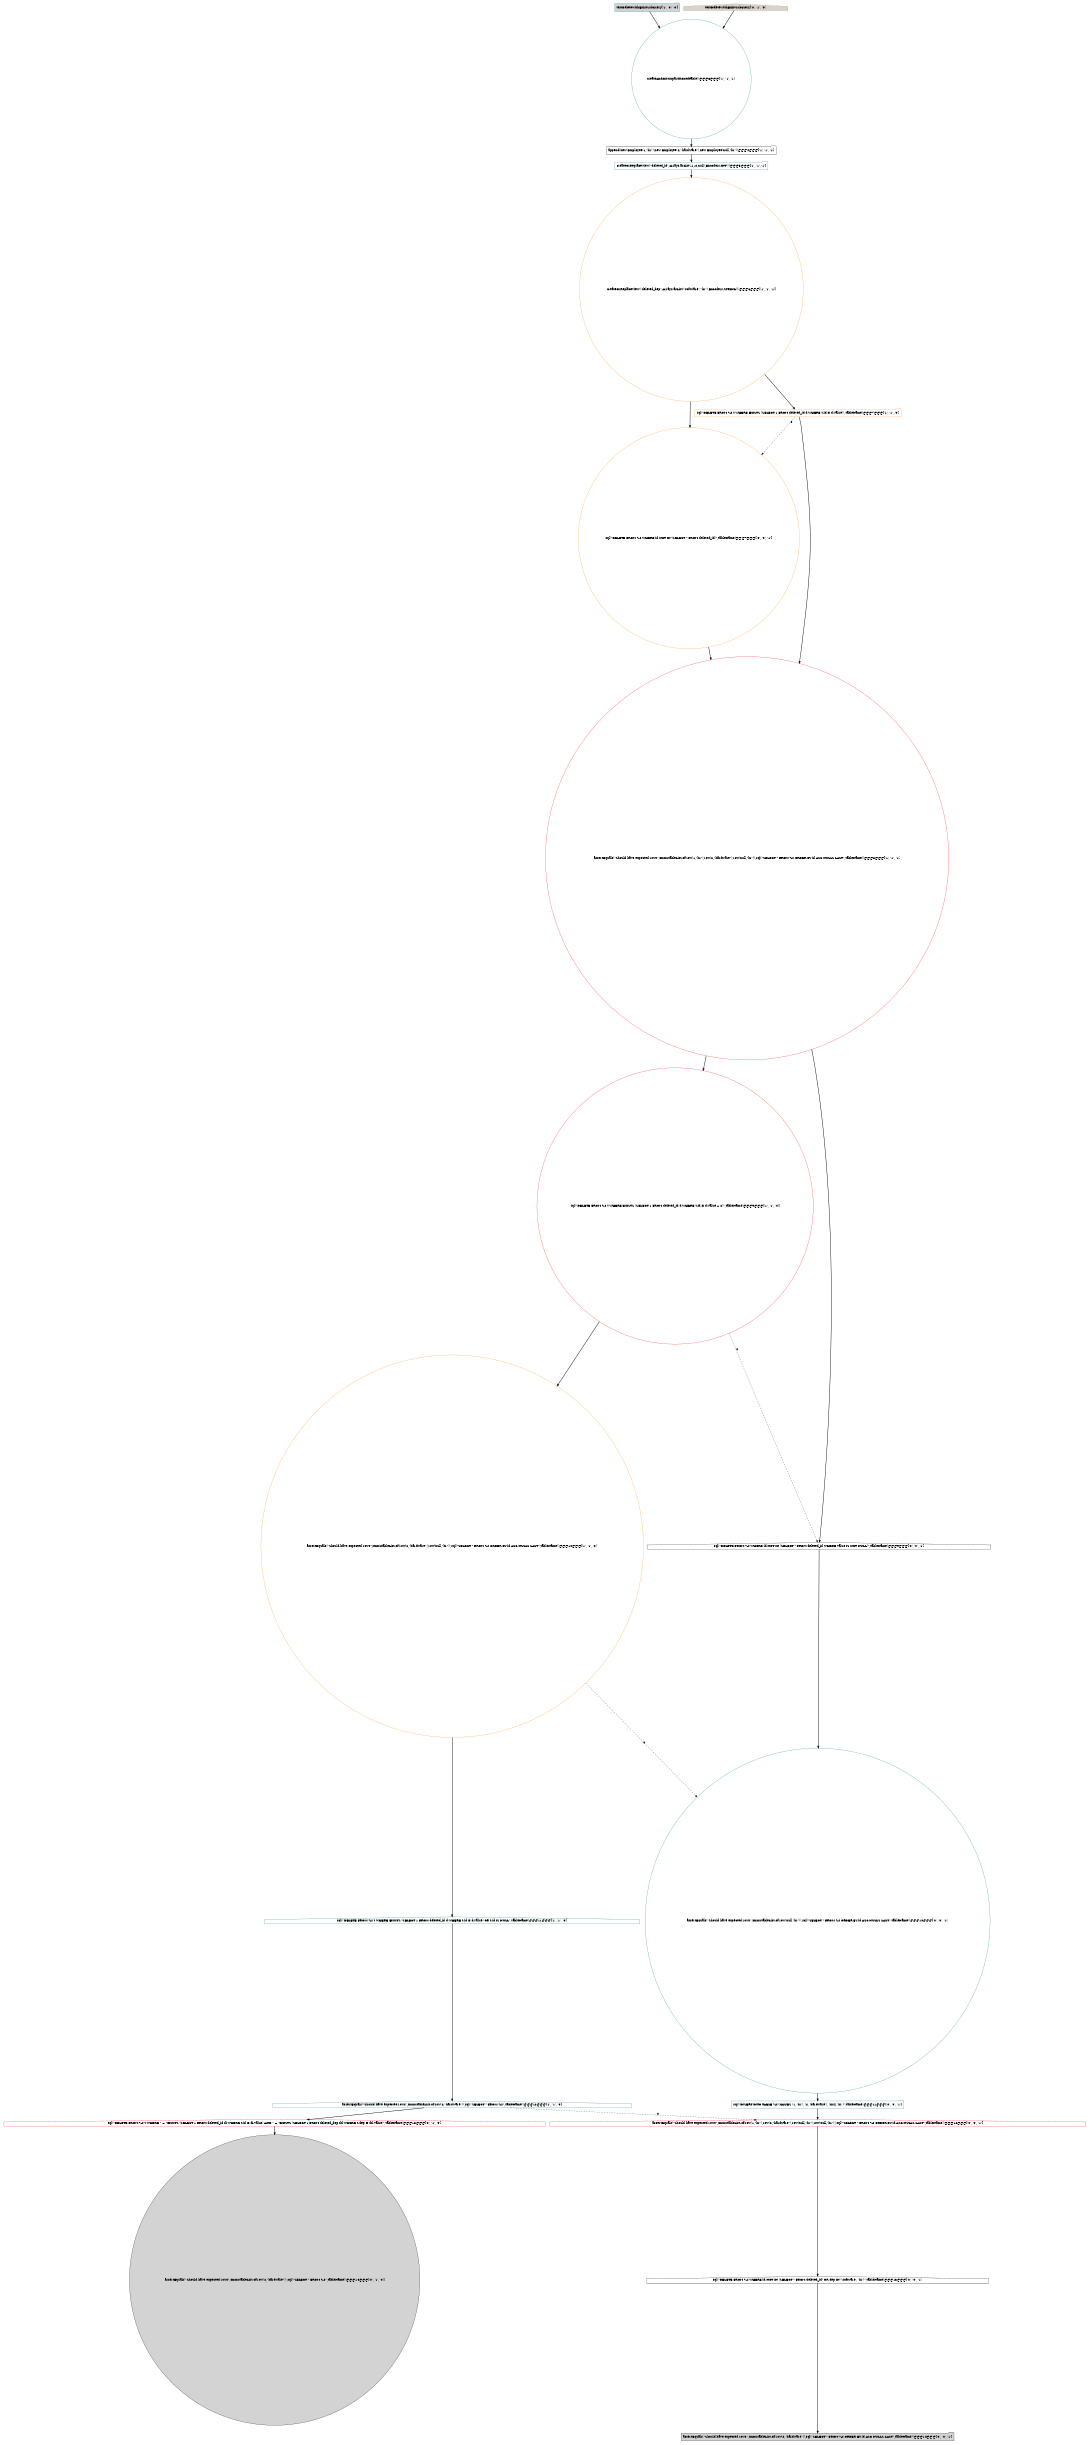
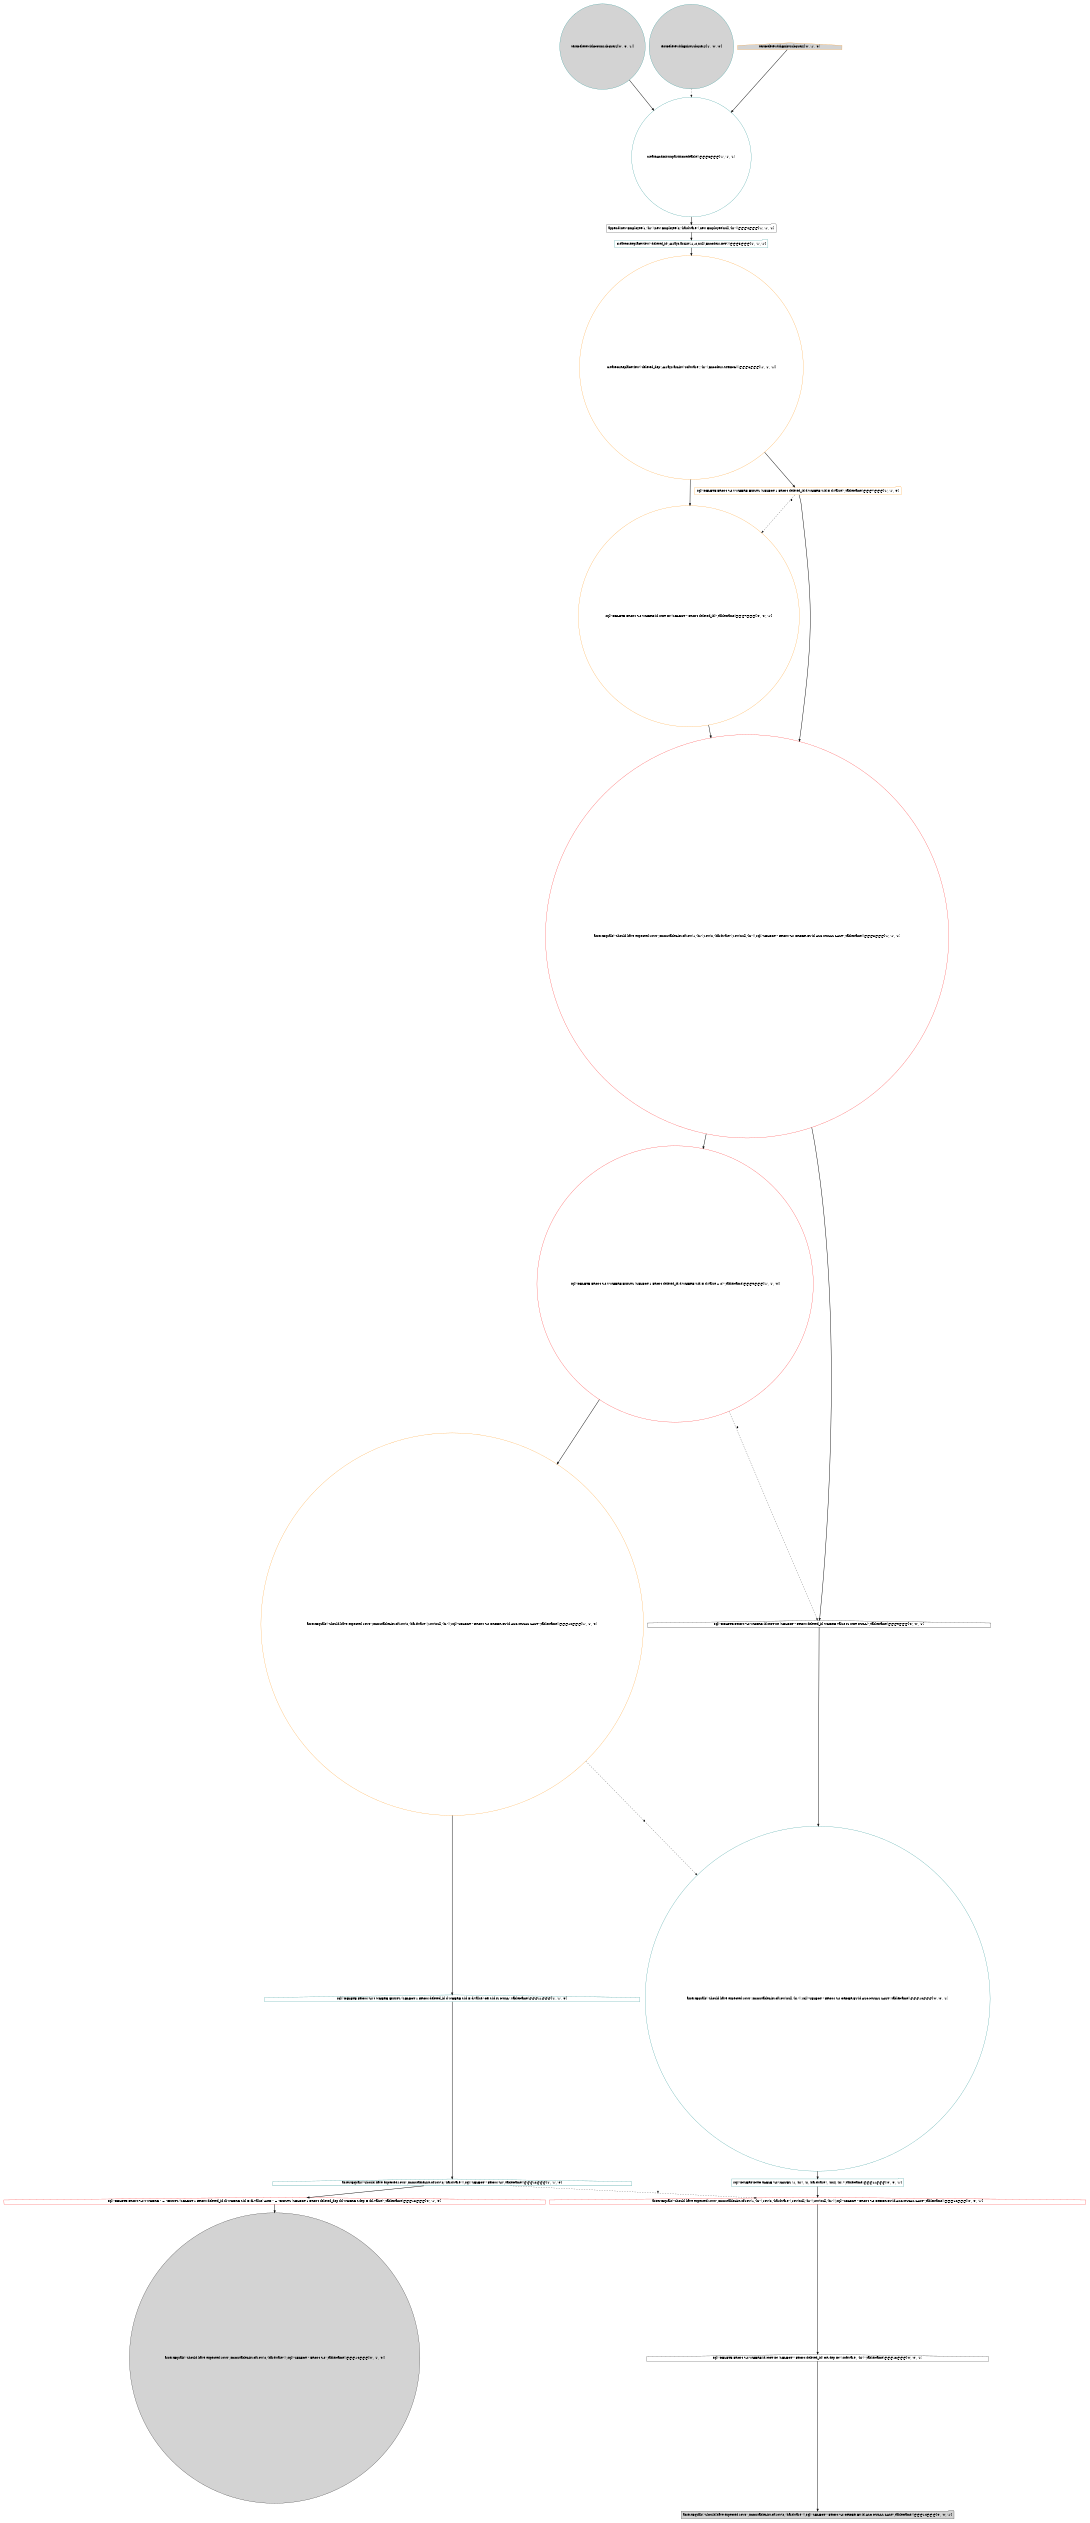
node "testDeleteWithExistSubquery['1', '0', '0']": shape folder -> circle
edge "testDeleteWithExistSubquery['1', '0', '0']" -> "createAndInitUnpartitionedTable()@@@3@@@['1', '1', '1']": style bold -> dashed
node "testDeleteWithNotInSubquery['0', '0', '1']": added
